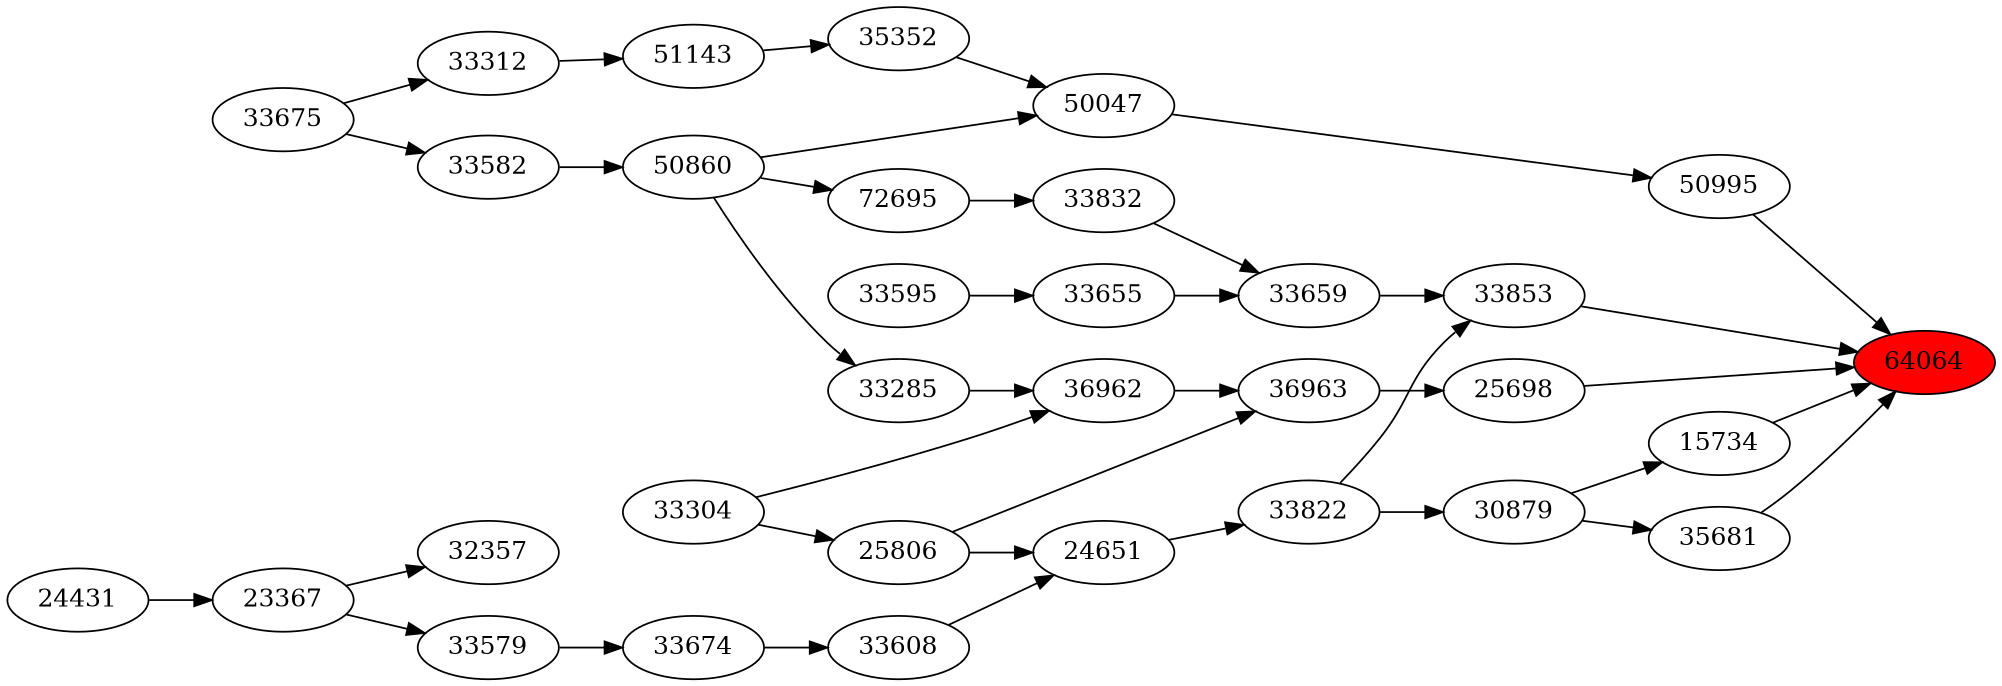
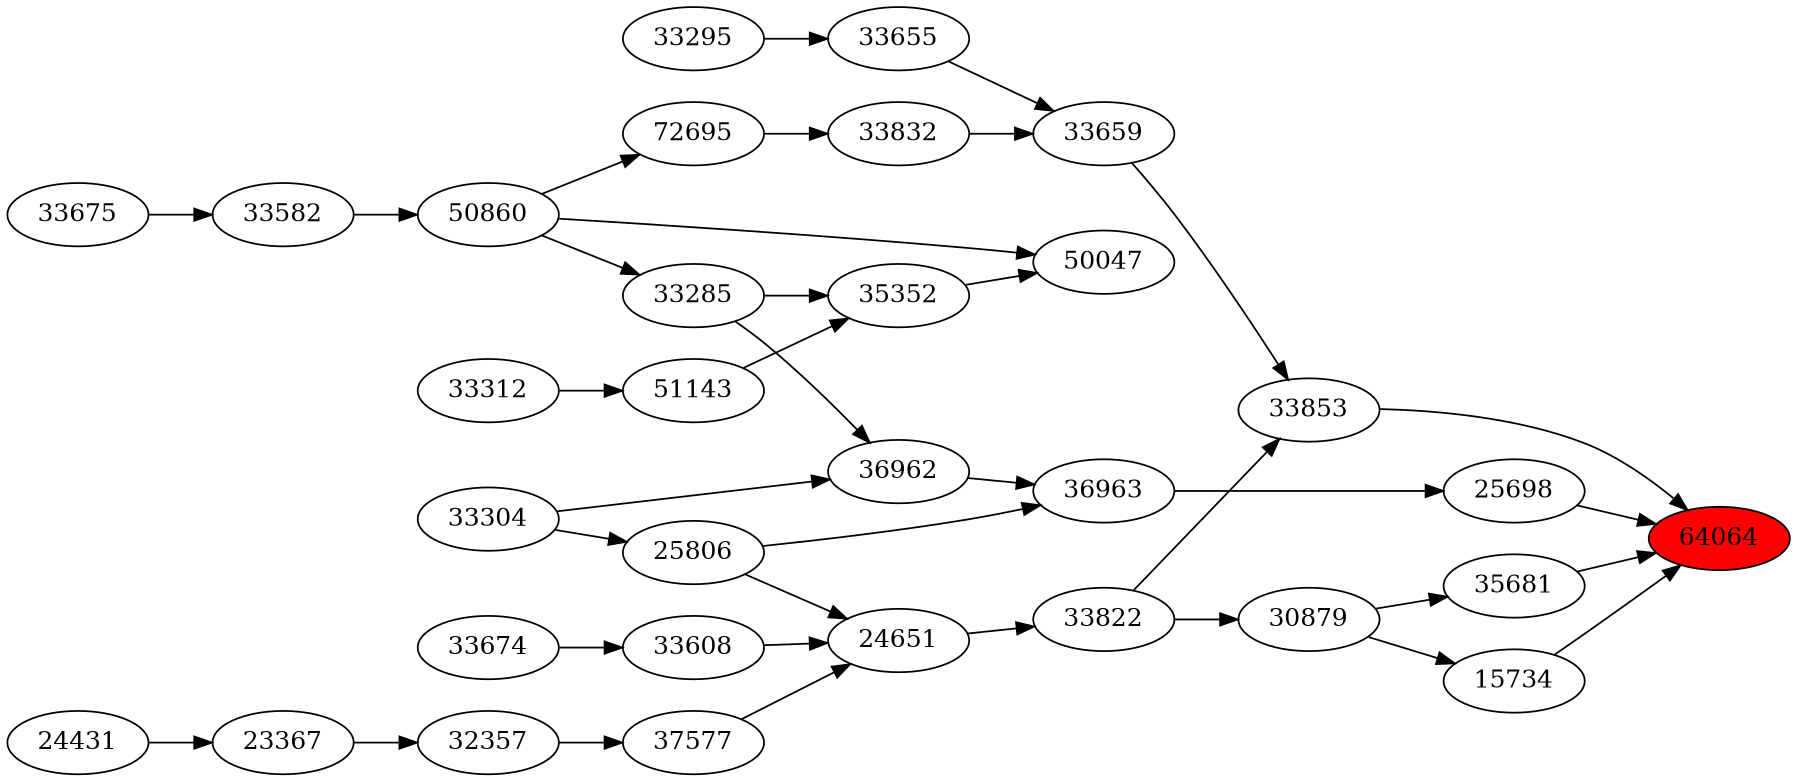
edge "33675" -> "33312": removed
node "50995": removed
edge "33285" -> "35352": added
node "33595": label "33595" -> "33295"
node "33579": removed
node "37577": added
